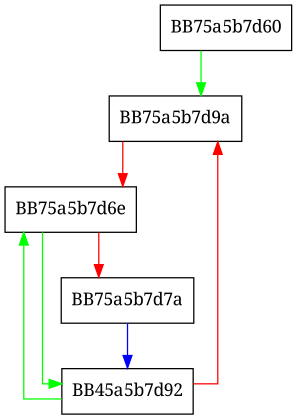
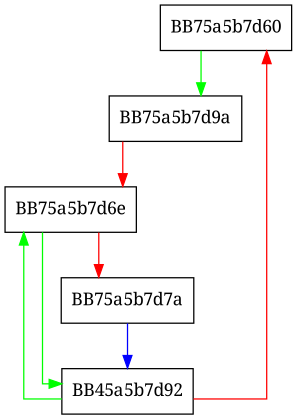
edge "BB45a5b7d92" -> "BB75a5b7d9a": now "BB45a5b7d92" -> "BB75a5b7d60"
